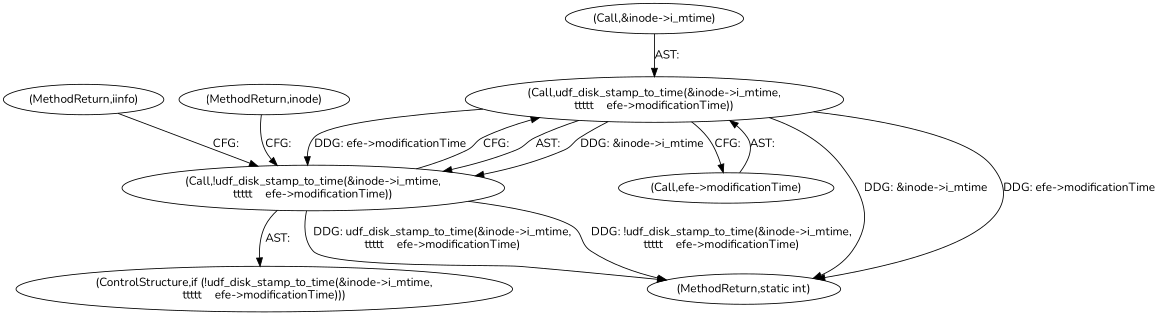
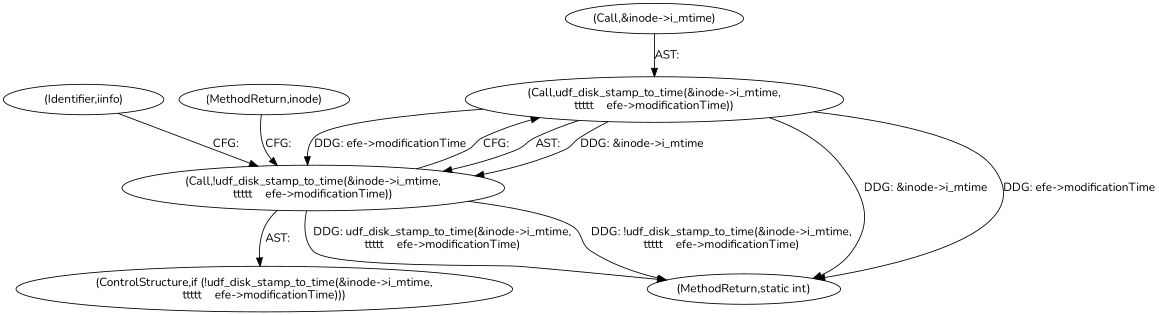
node "(MethodReturn,iinfo)": label "(MethodReturn,iinfo)" -> "(Identifier,iinfo)"
node "(Call,efe->modificationTime)": removed
